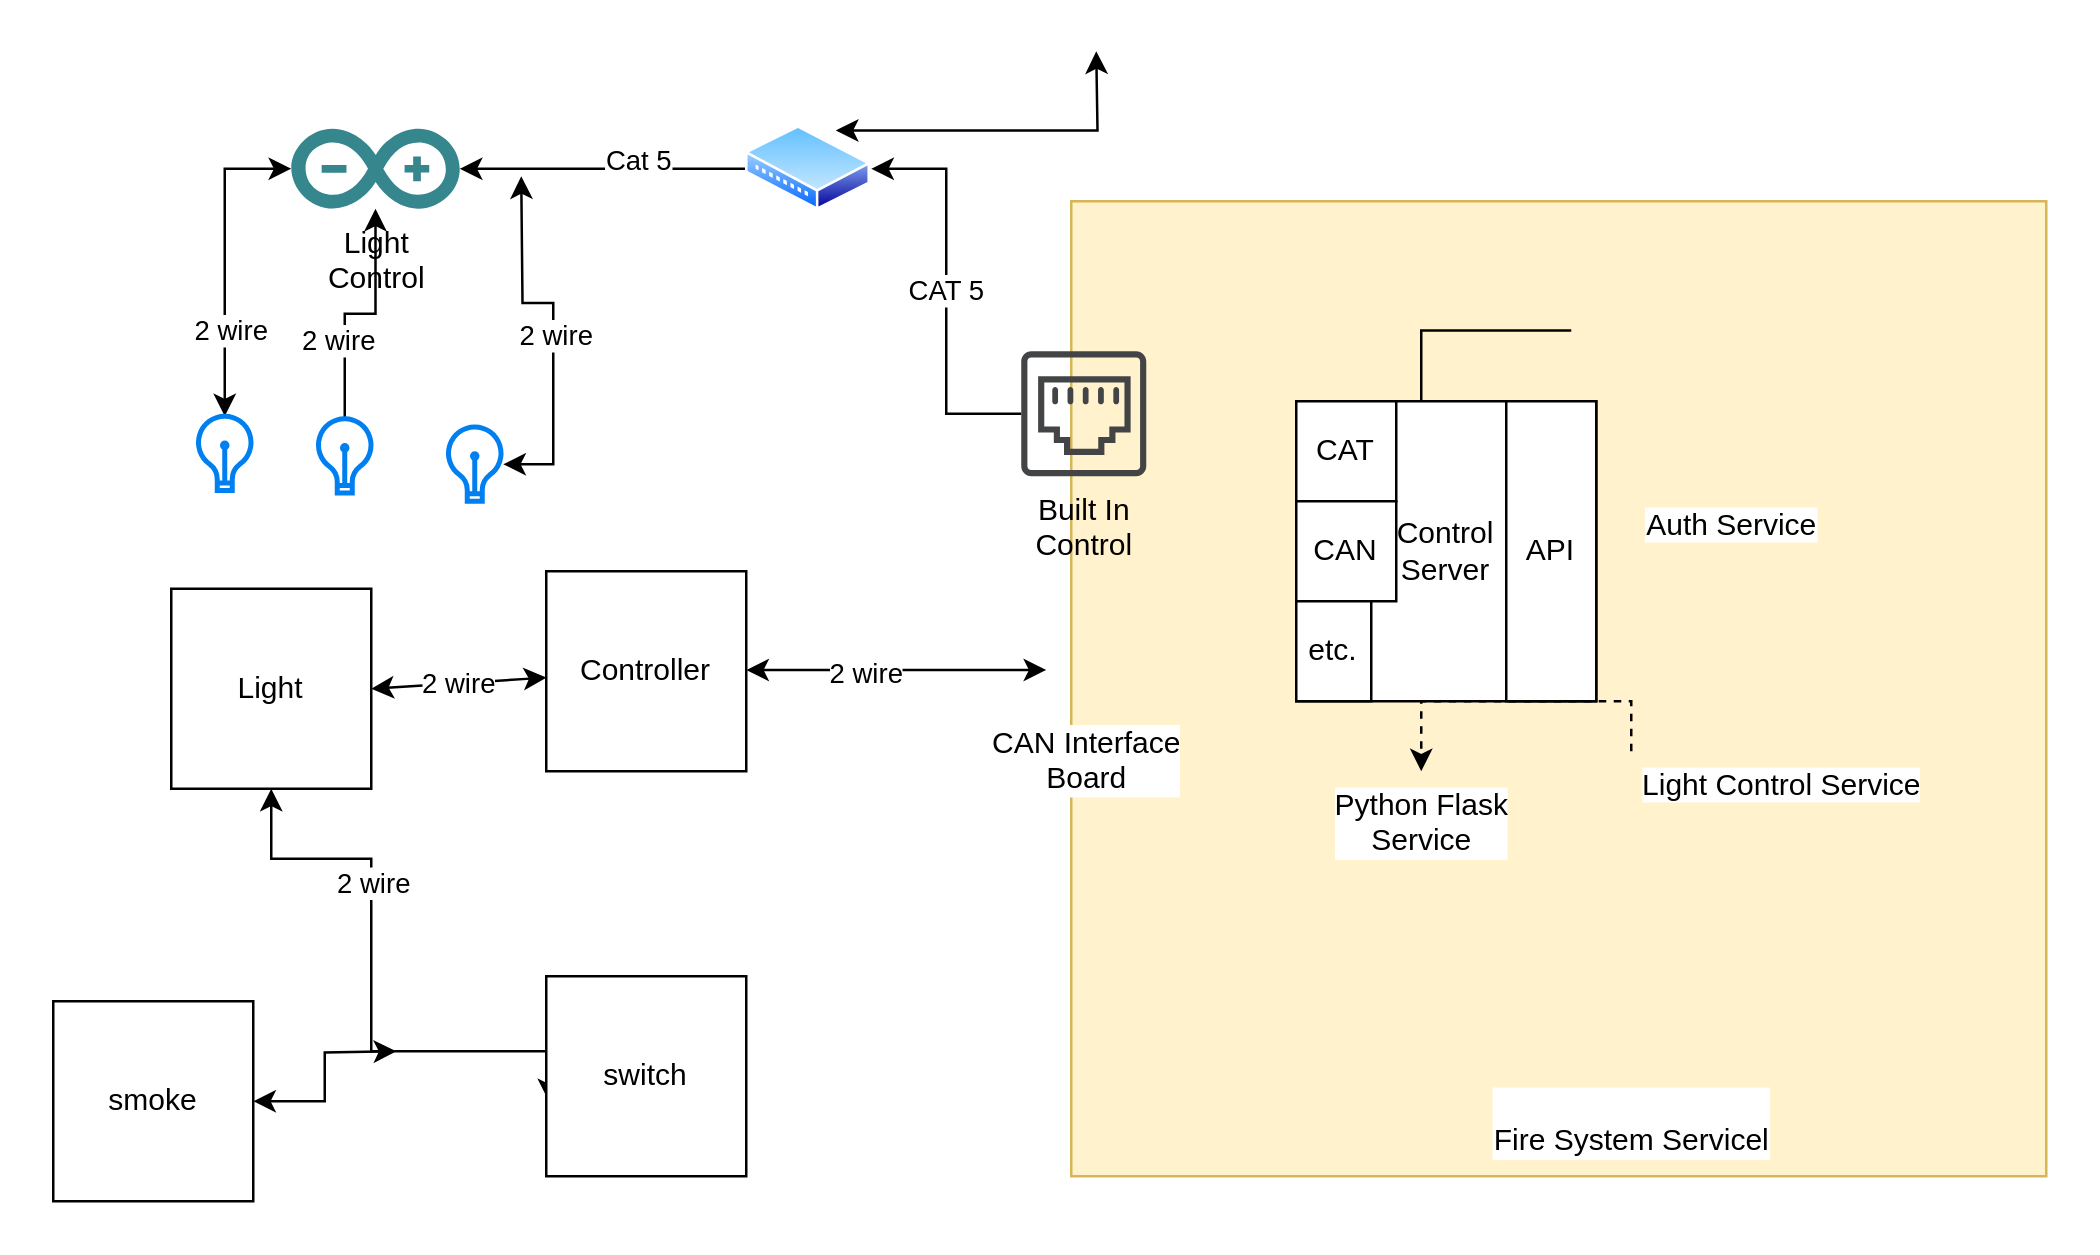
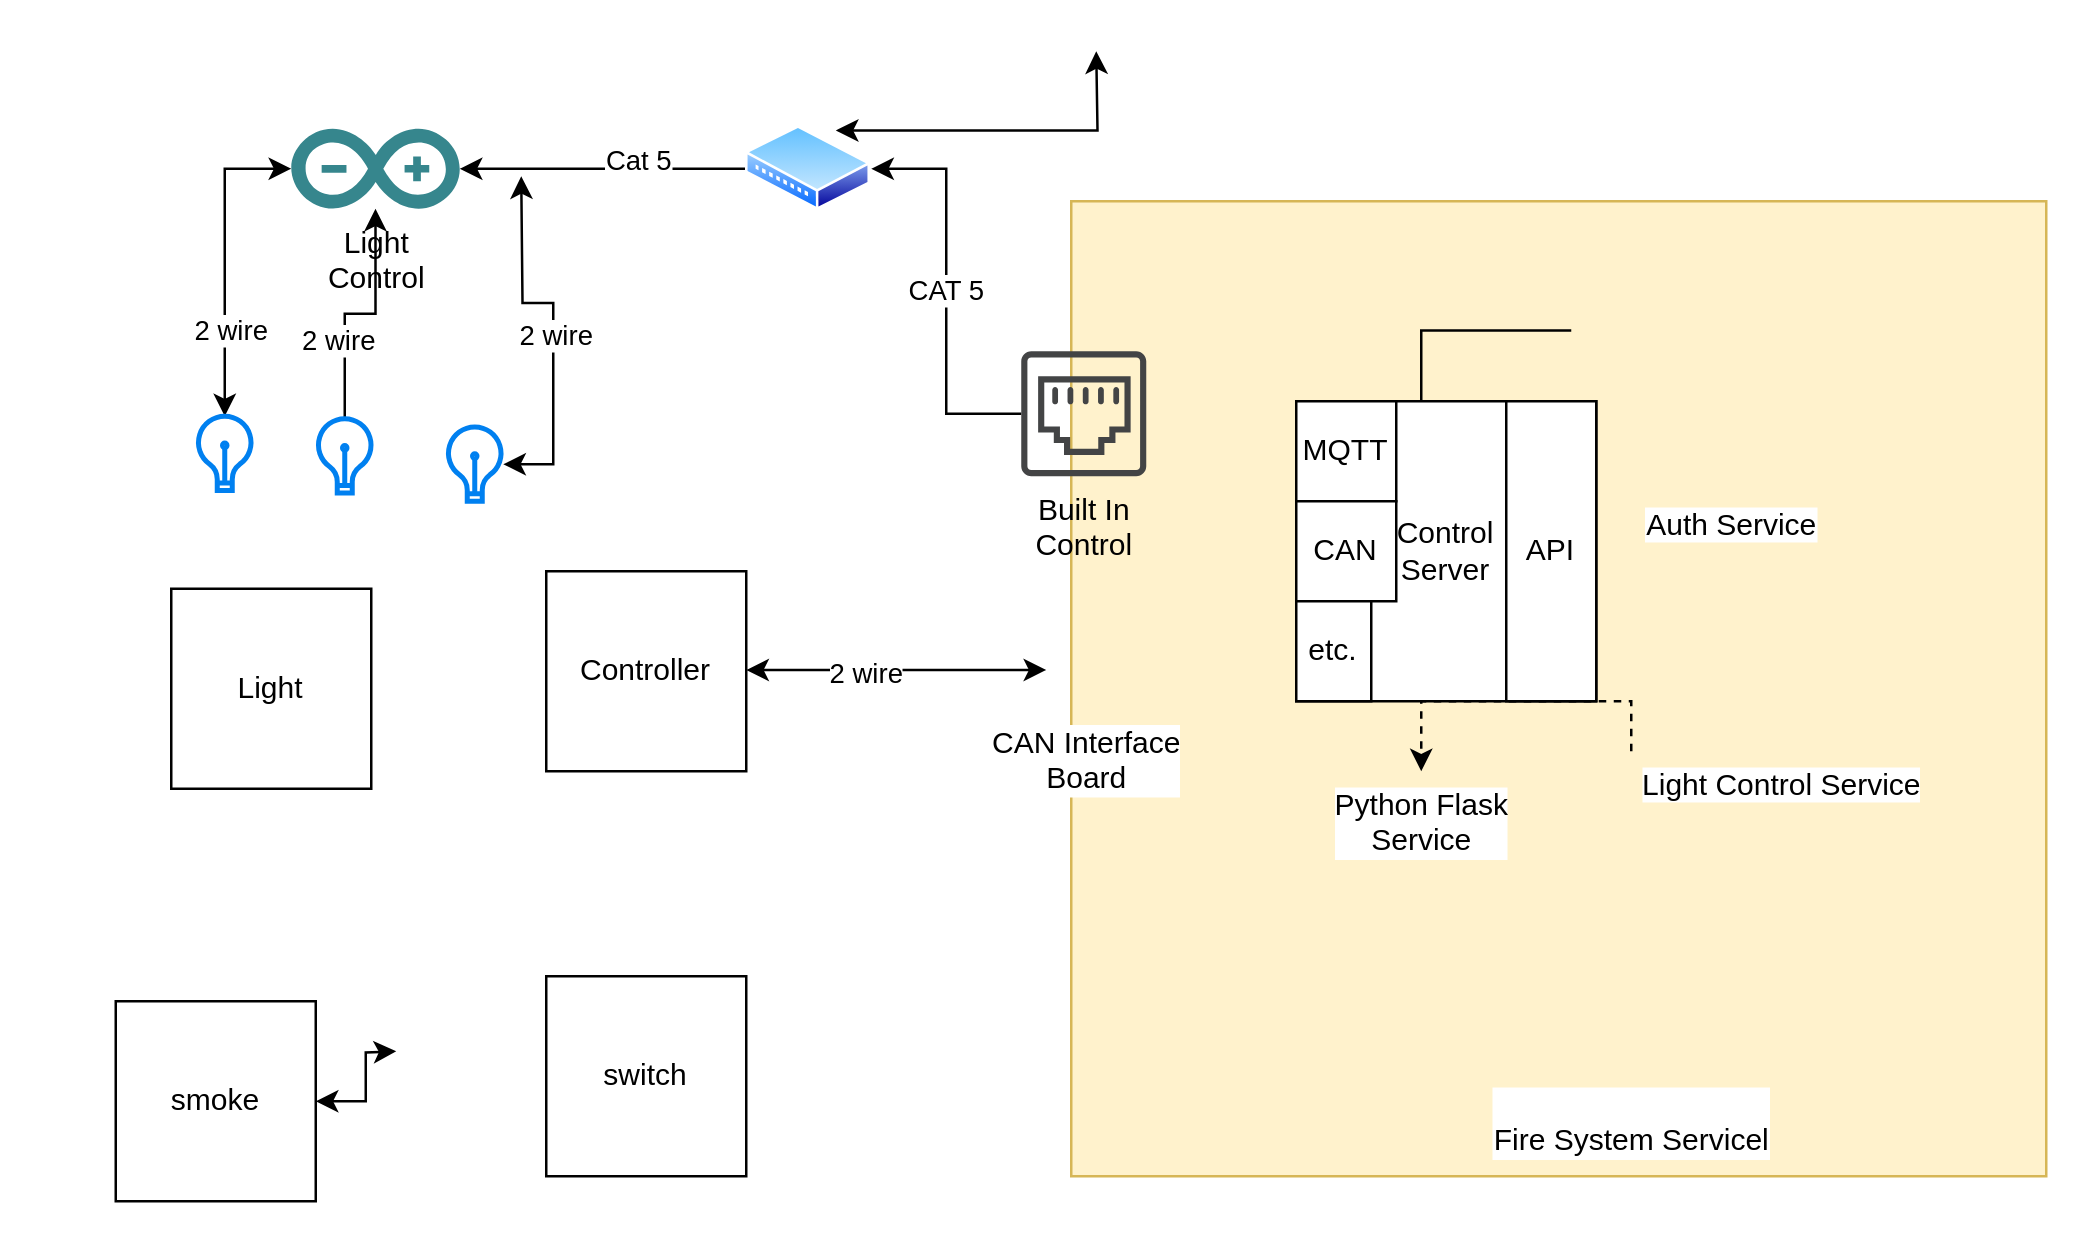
node "CAT": label "CAT" -> "MQTT"
edge "Controller" -- "Light": removed, label "2 wire"
edge "Light" -- "switch": removed, label "2 wire"
node "smoke": moved (153, 1101) -> (216, 1101)
